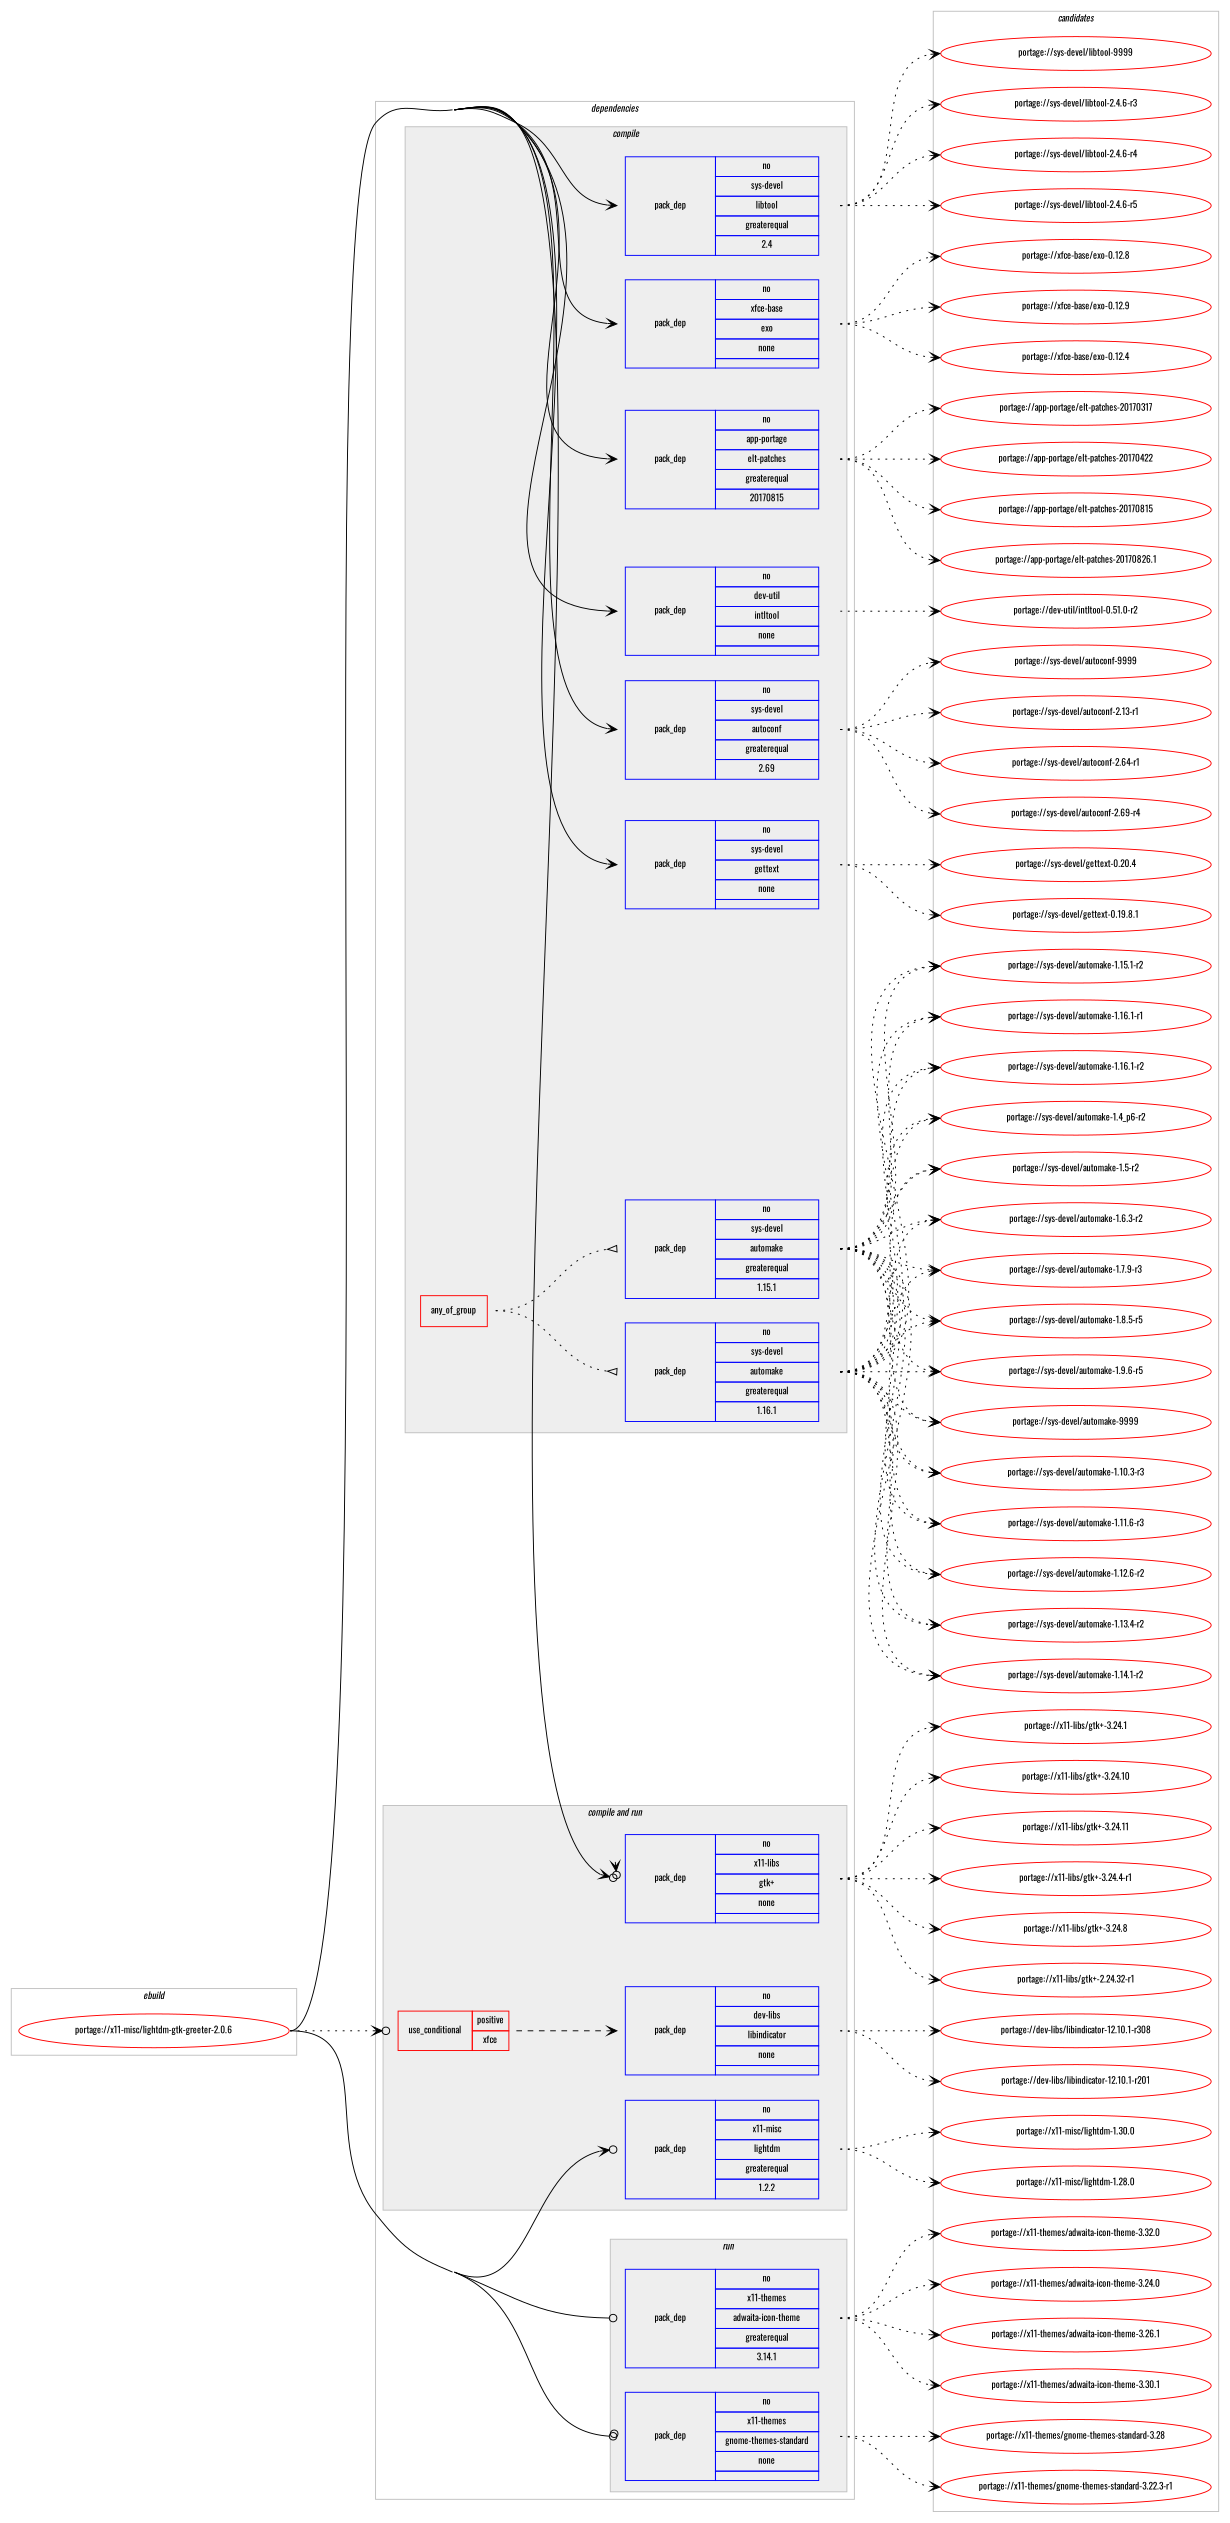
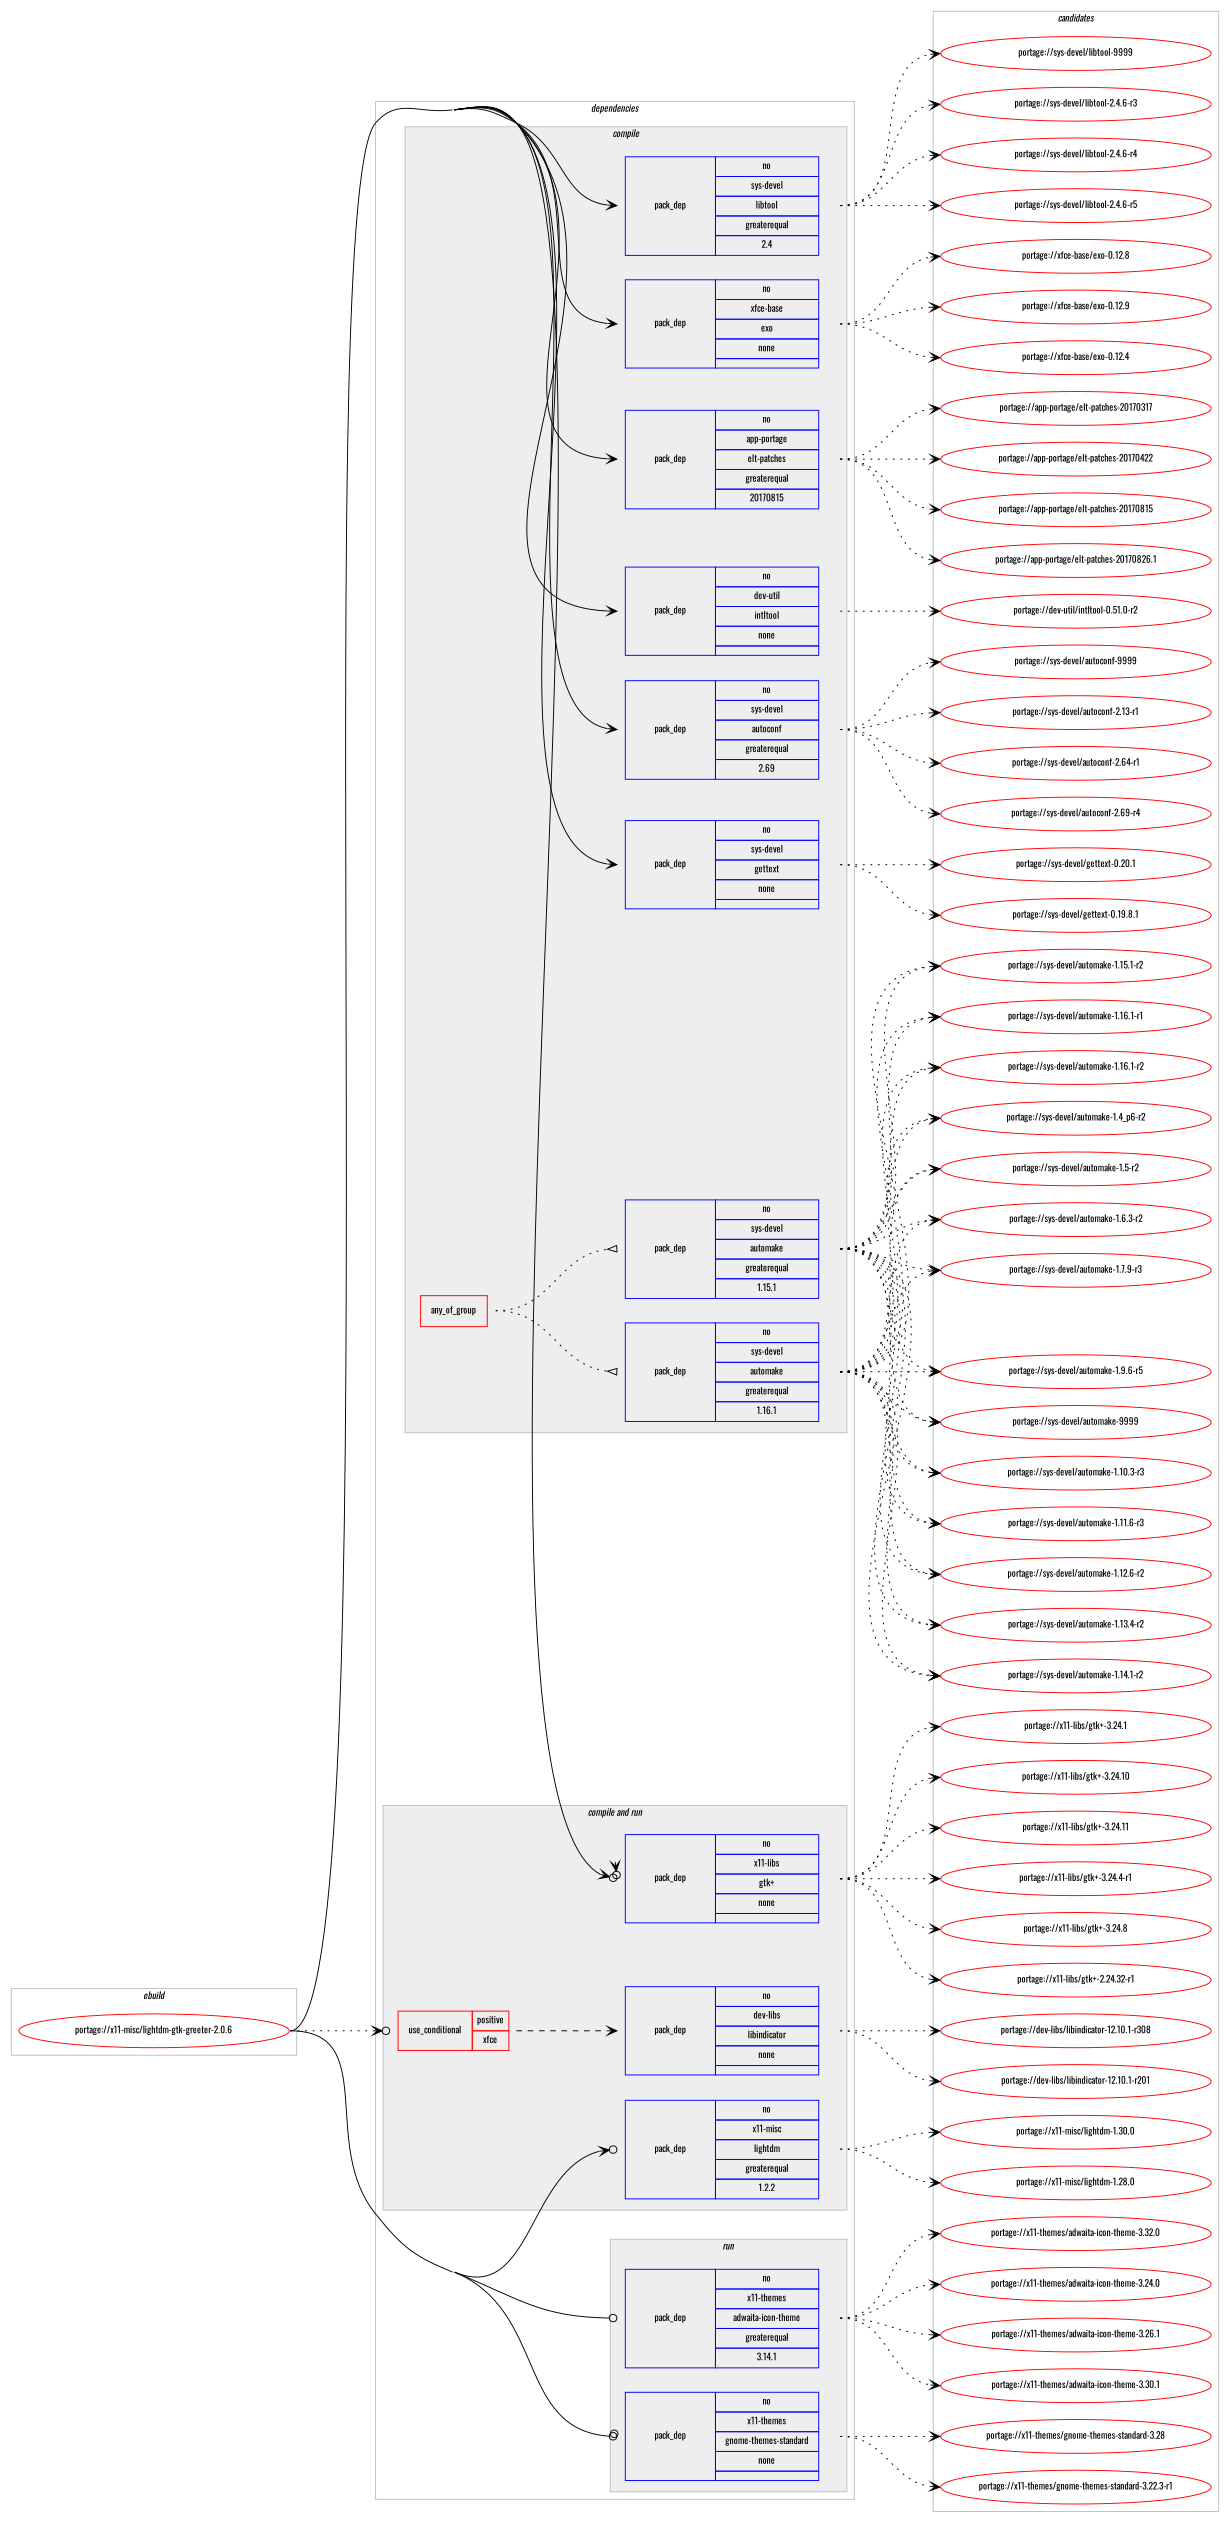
node "portage://sys-devel/gettext-0.20.4": label "portage://sys-devel/gettext-0.20.4" -> "portage://sys-devel/gettext-0.20.1"
node "portage://sys-devel/automake-1.8.5-r5": removed
